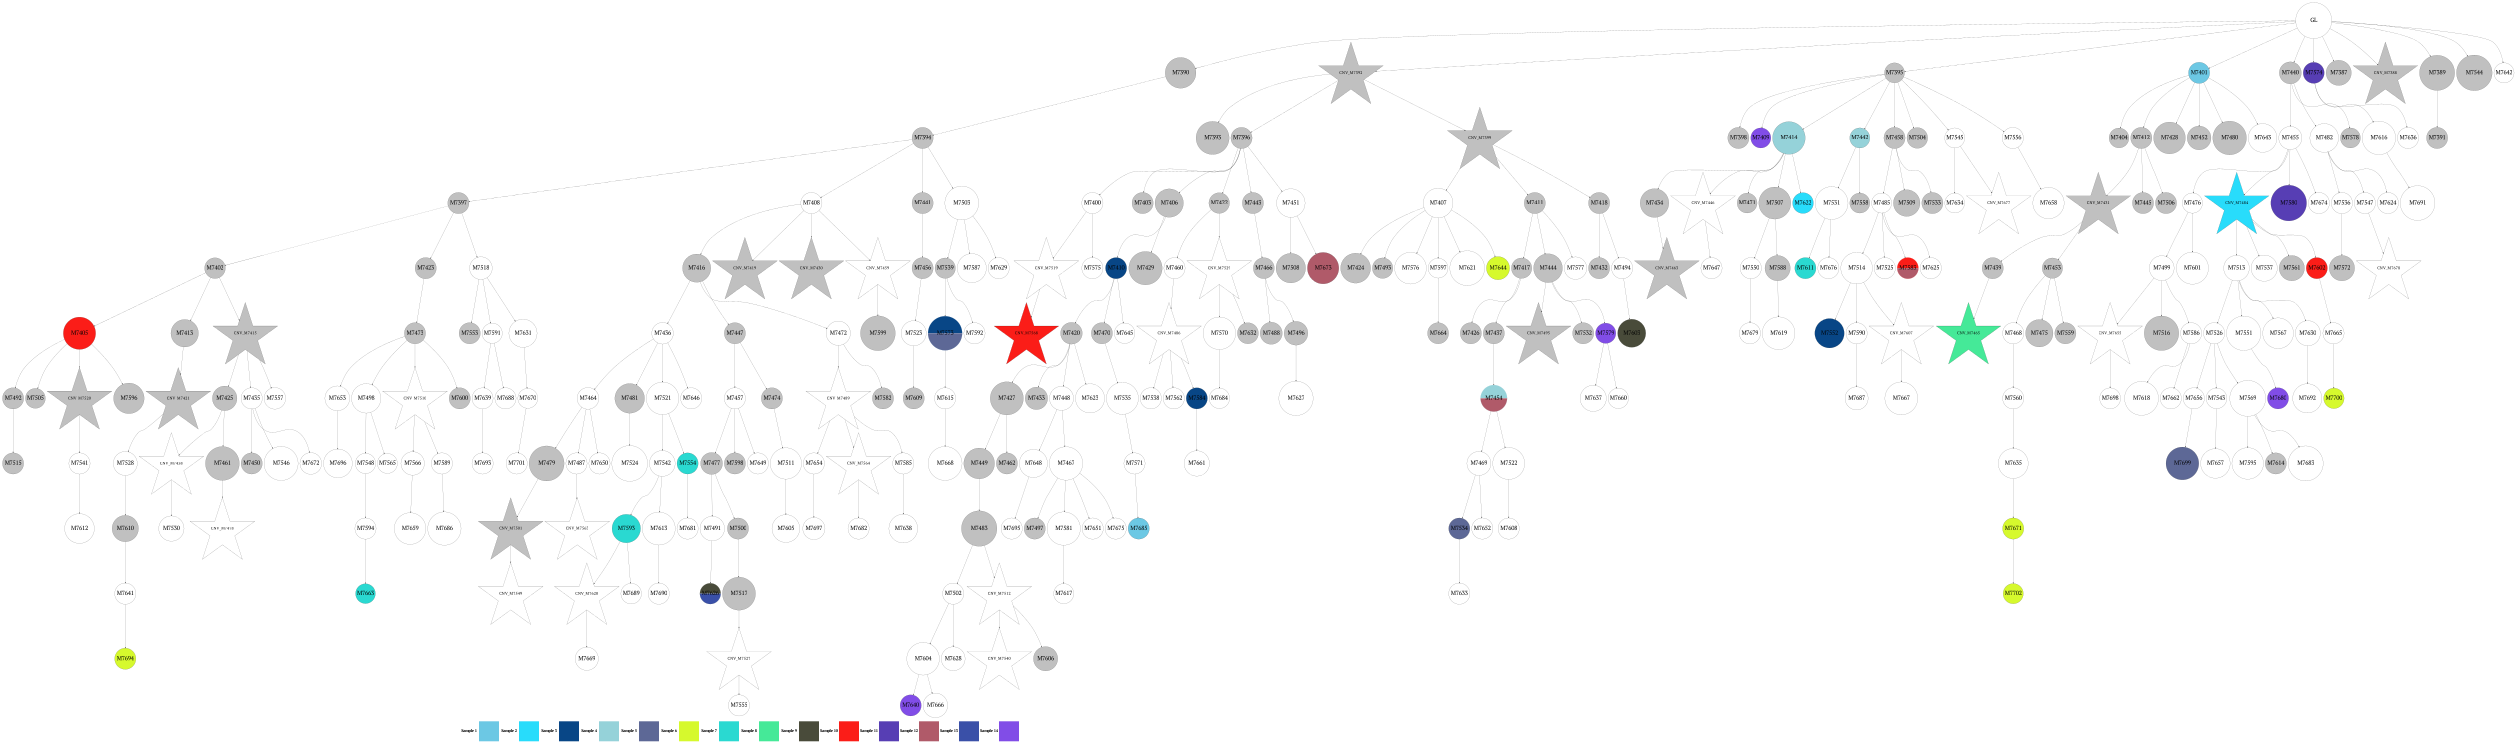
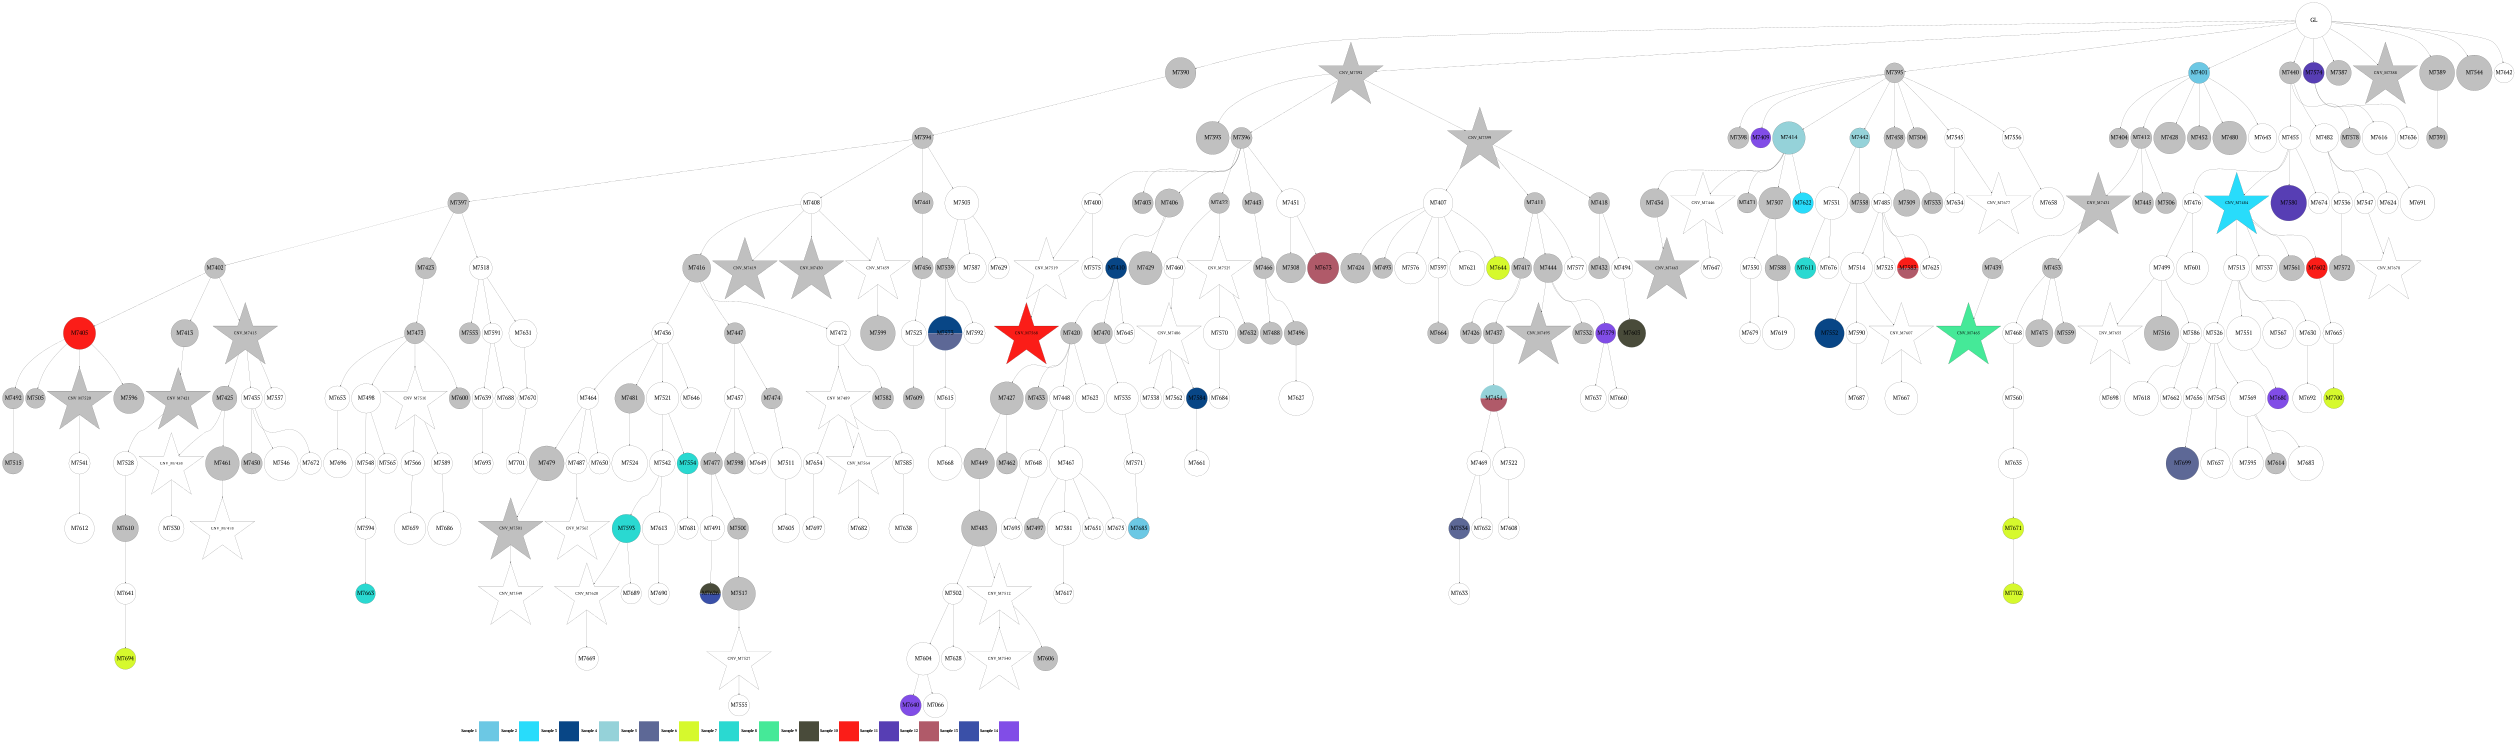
node "M7666": label "M7666" -> "M7066"
